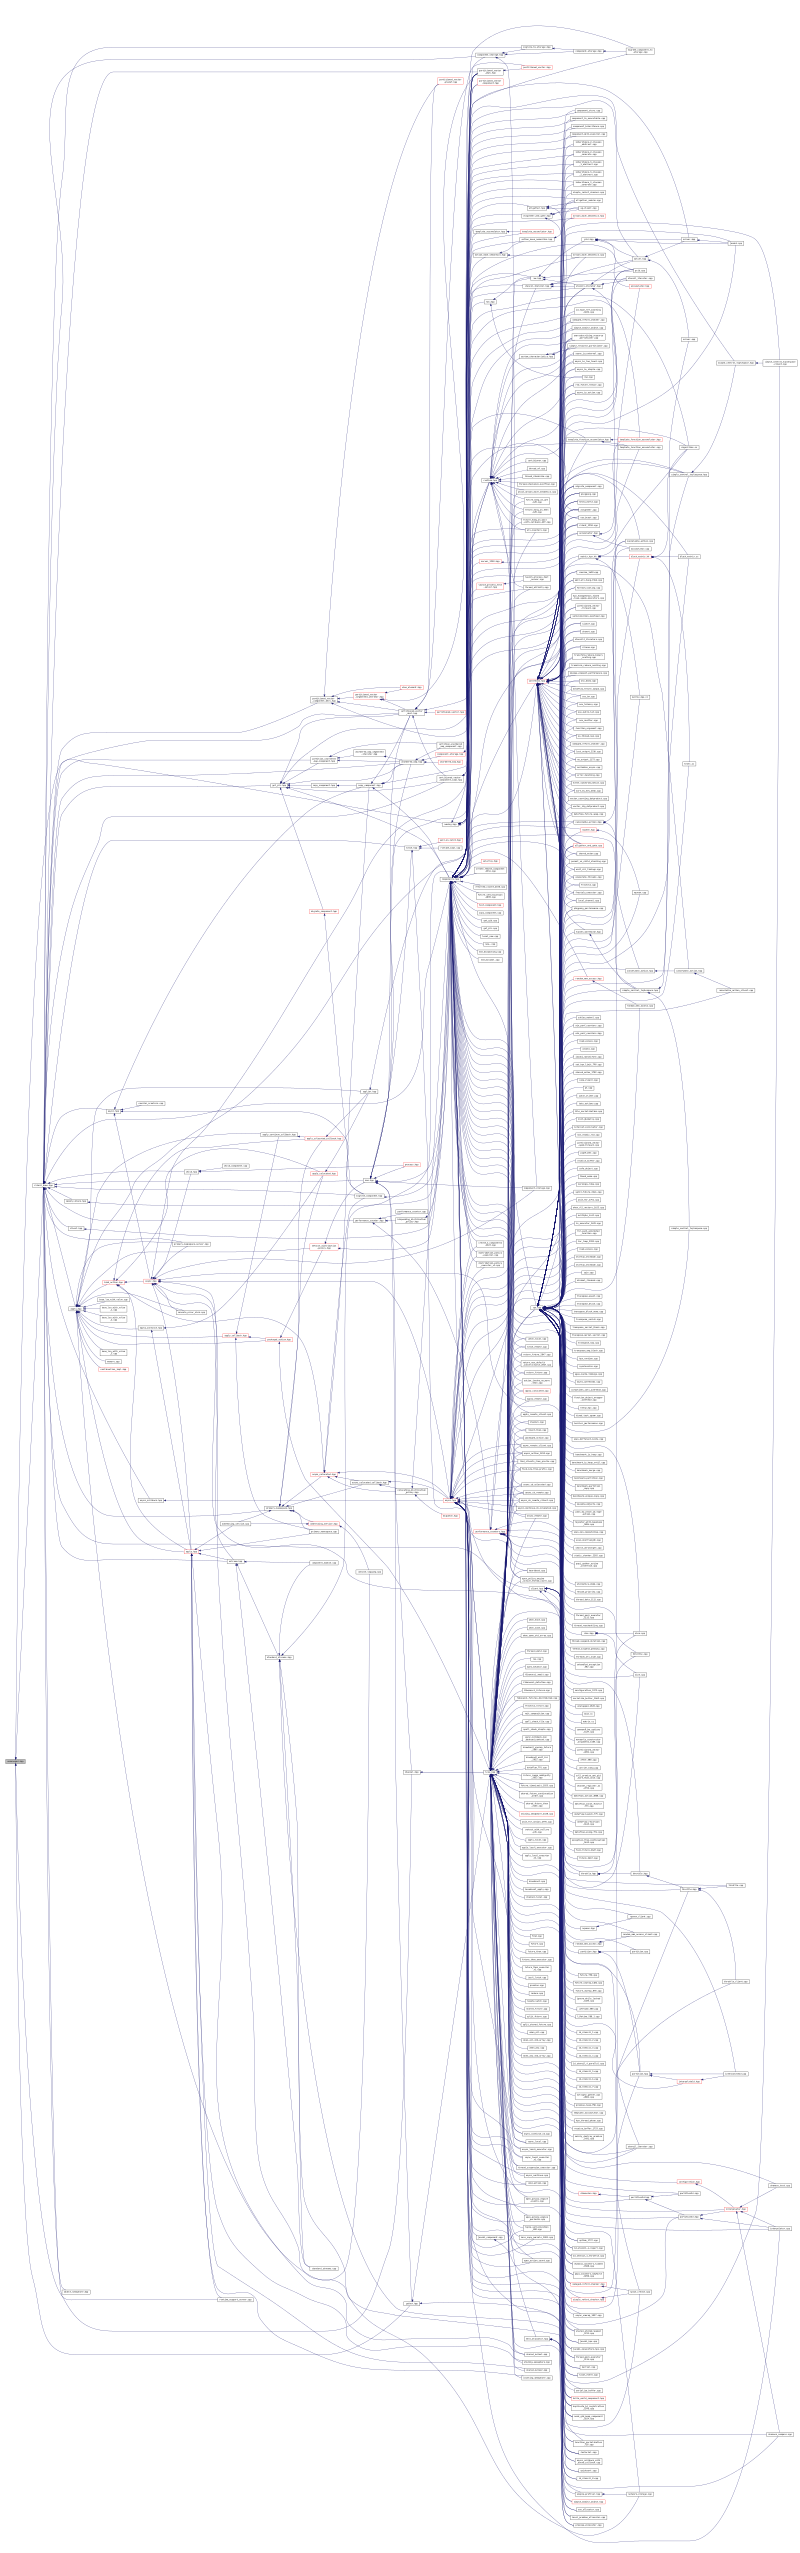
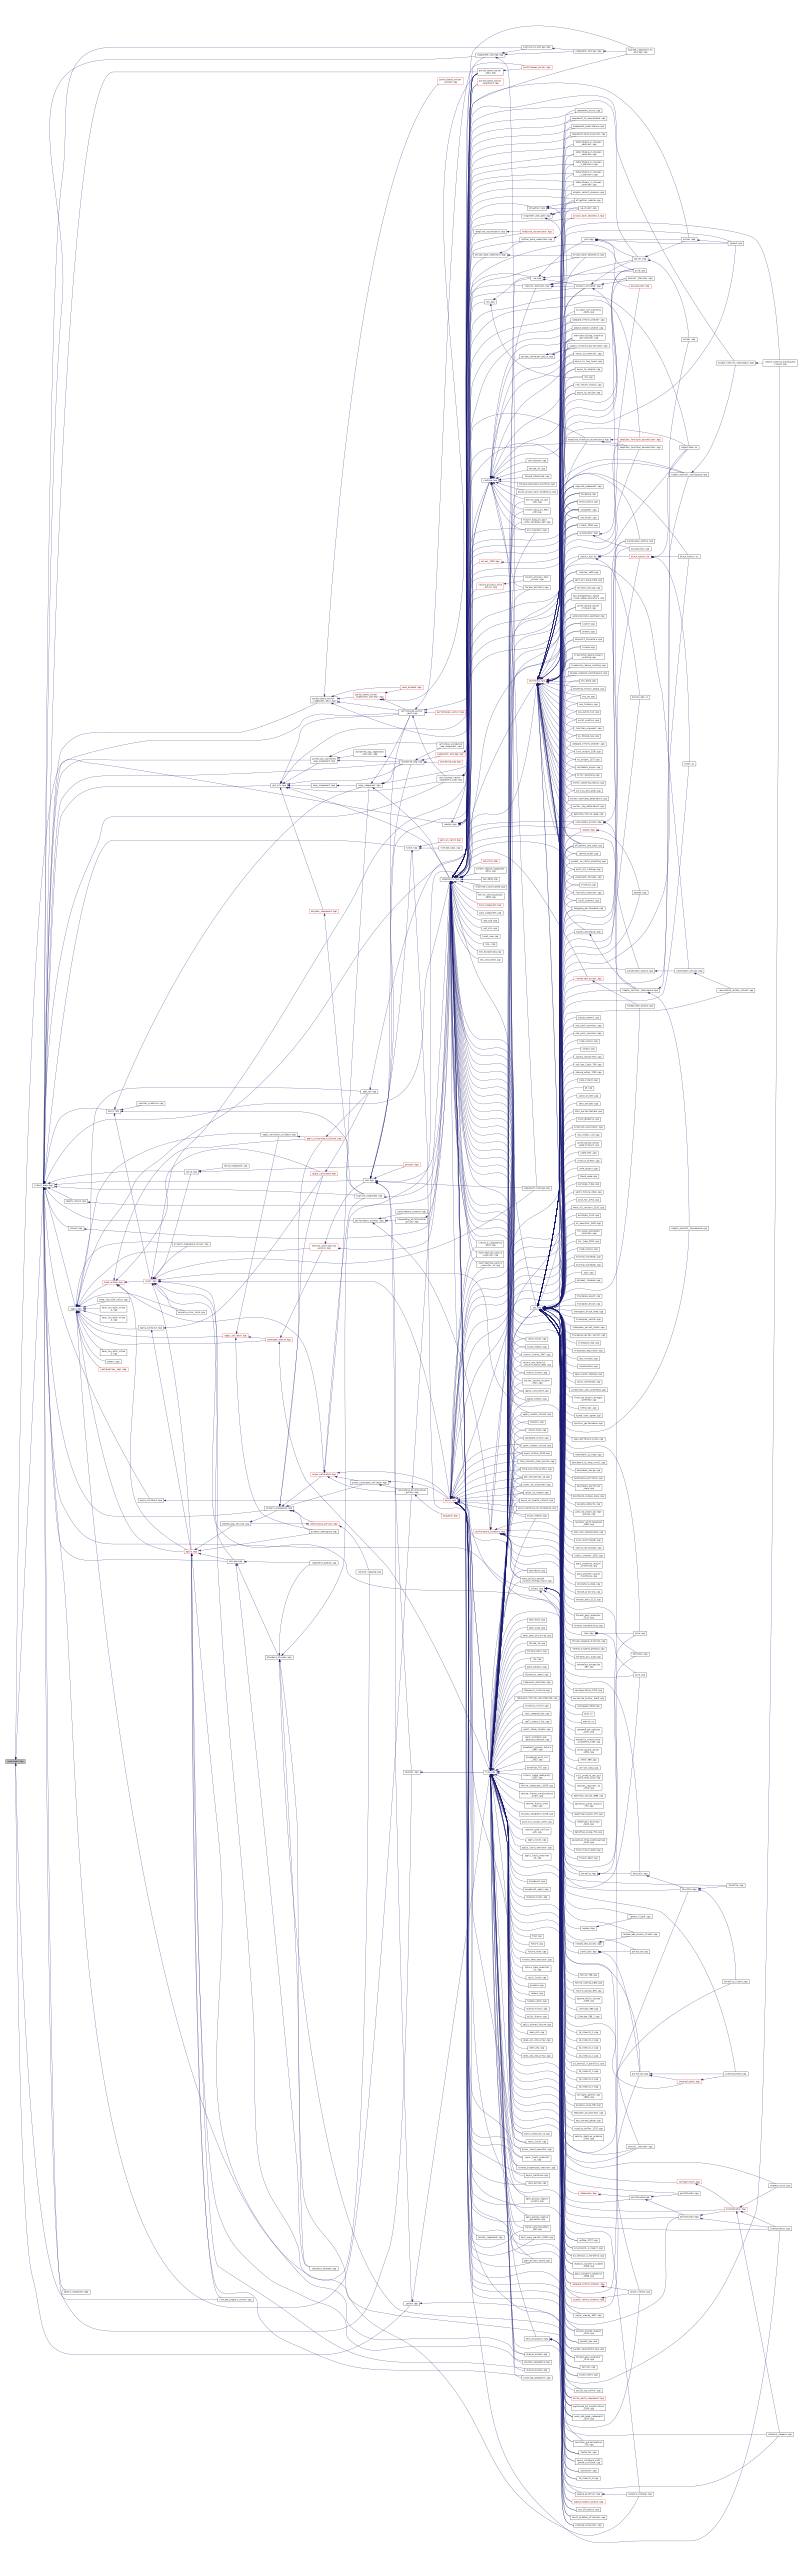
edge "partitioned_vector _predef.hpp" -> "partitioned_vector _decl.hpp": removed
node "osu_scatter.cpp": label "osu_scatter.cpp" -> "until_scatter.cpp"
node "allgather_and_gate.cpp": color red -> black
node "new_2848.cpp": added
node "new_minimal.cpp": label "new_minimal.cpp" -> "new_colocated.cpp"
edge "primary_namespace_server.cpp" -> "client_base.hpp": now "colocating_distribution _policy.hpp" -> "client_base.hpp"
node "apply_colocated.cpp": color red -> black
node "get_colocation_id.cpp": added
edge "addressing_service.cpp" -> "primary_namespace.hpp": reversed
node "papi_gather_active _interface.cpp": label "papi_gather_active _interface.cpp" -> "papi_counters_active _interface.cpp"
node "papi_counters_basic _functions.cpp": added
node "thread_id.cpp": added
node "sliding_semaphore_2338.cpp": color red -> black
edge "1d_stencil_8.cpp" -> "jacobi_component.cpp": now "1d_stencil_8.cpp" -> "hpx.hpp"
